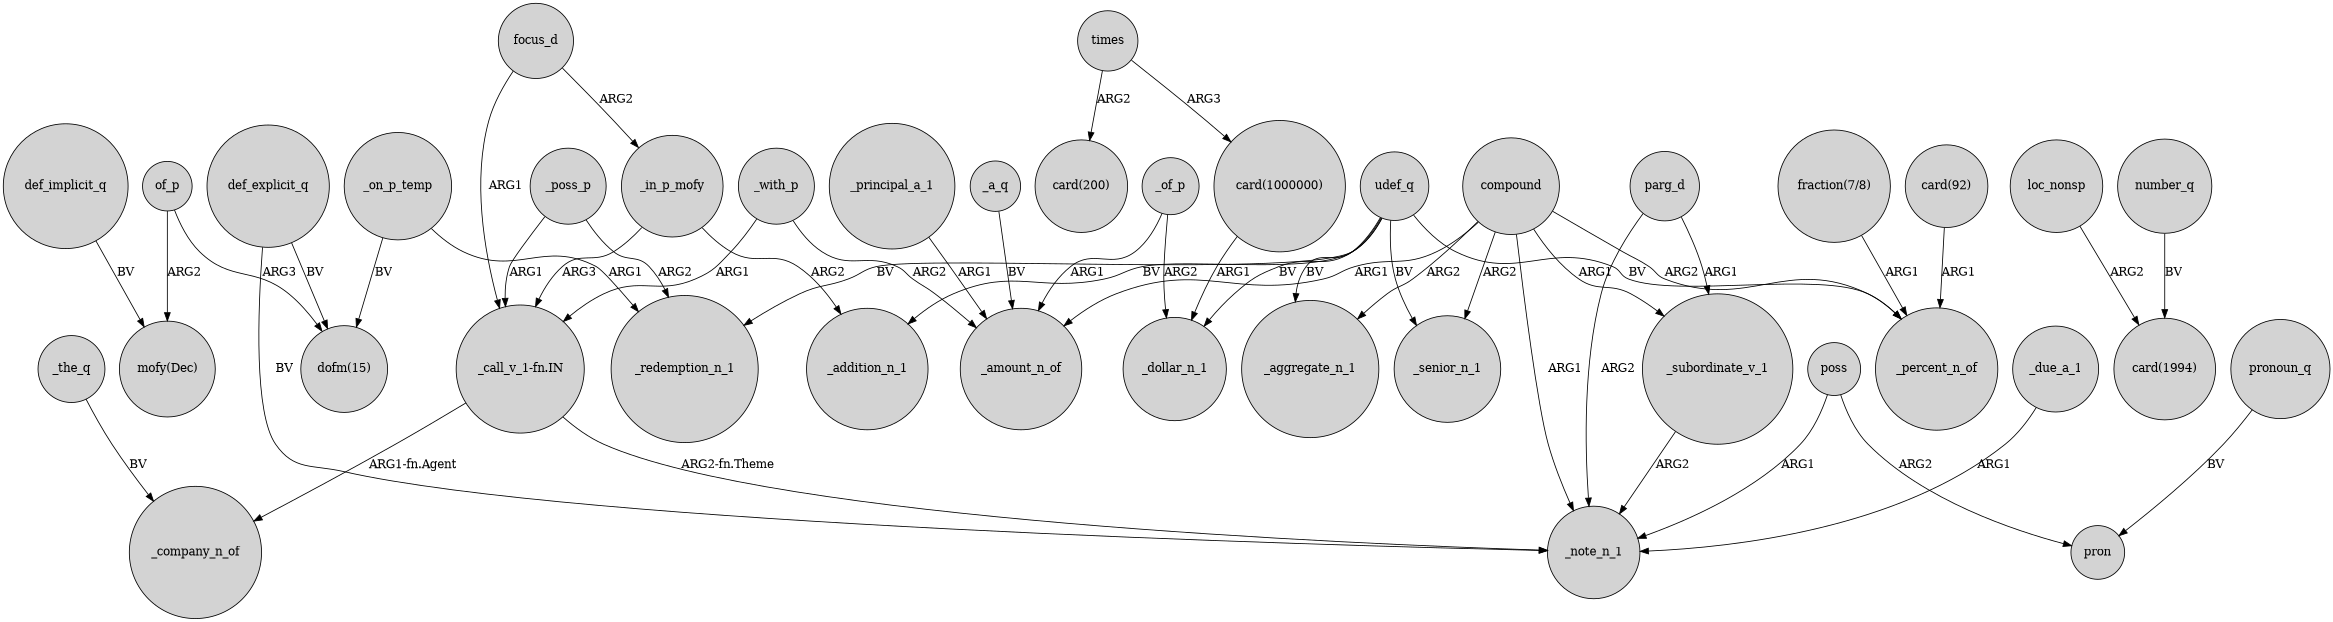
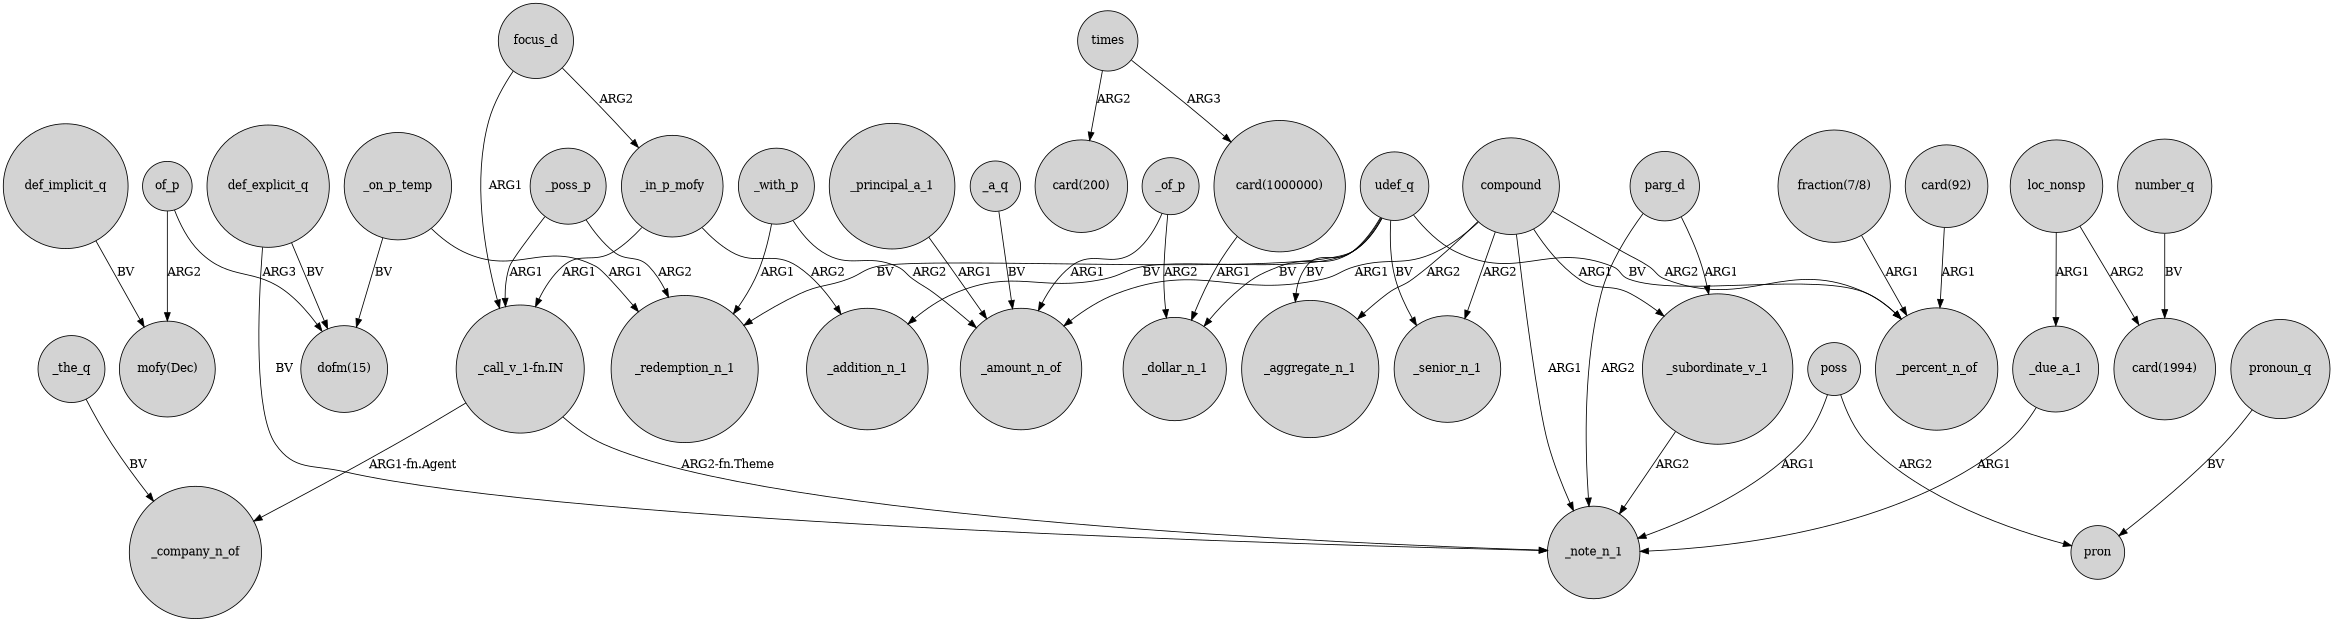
edge "_in_p_mofy" -> "_call_v_1-fn.IN": label "ARG3" -> "ARG1"
edge "loc_nonsp" -> "_due_a_1": added, label "ARG1"
edge "_with_p" -> "_call_v_1-fn.IN": now "_with_p" -> "_redemption_n_1"
